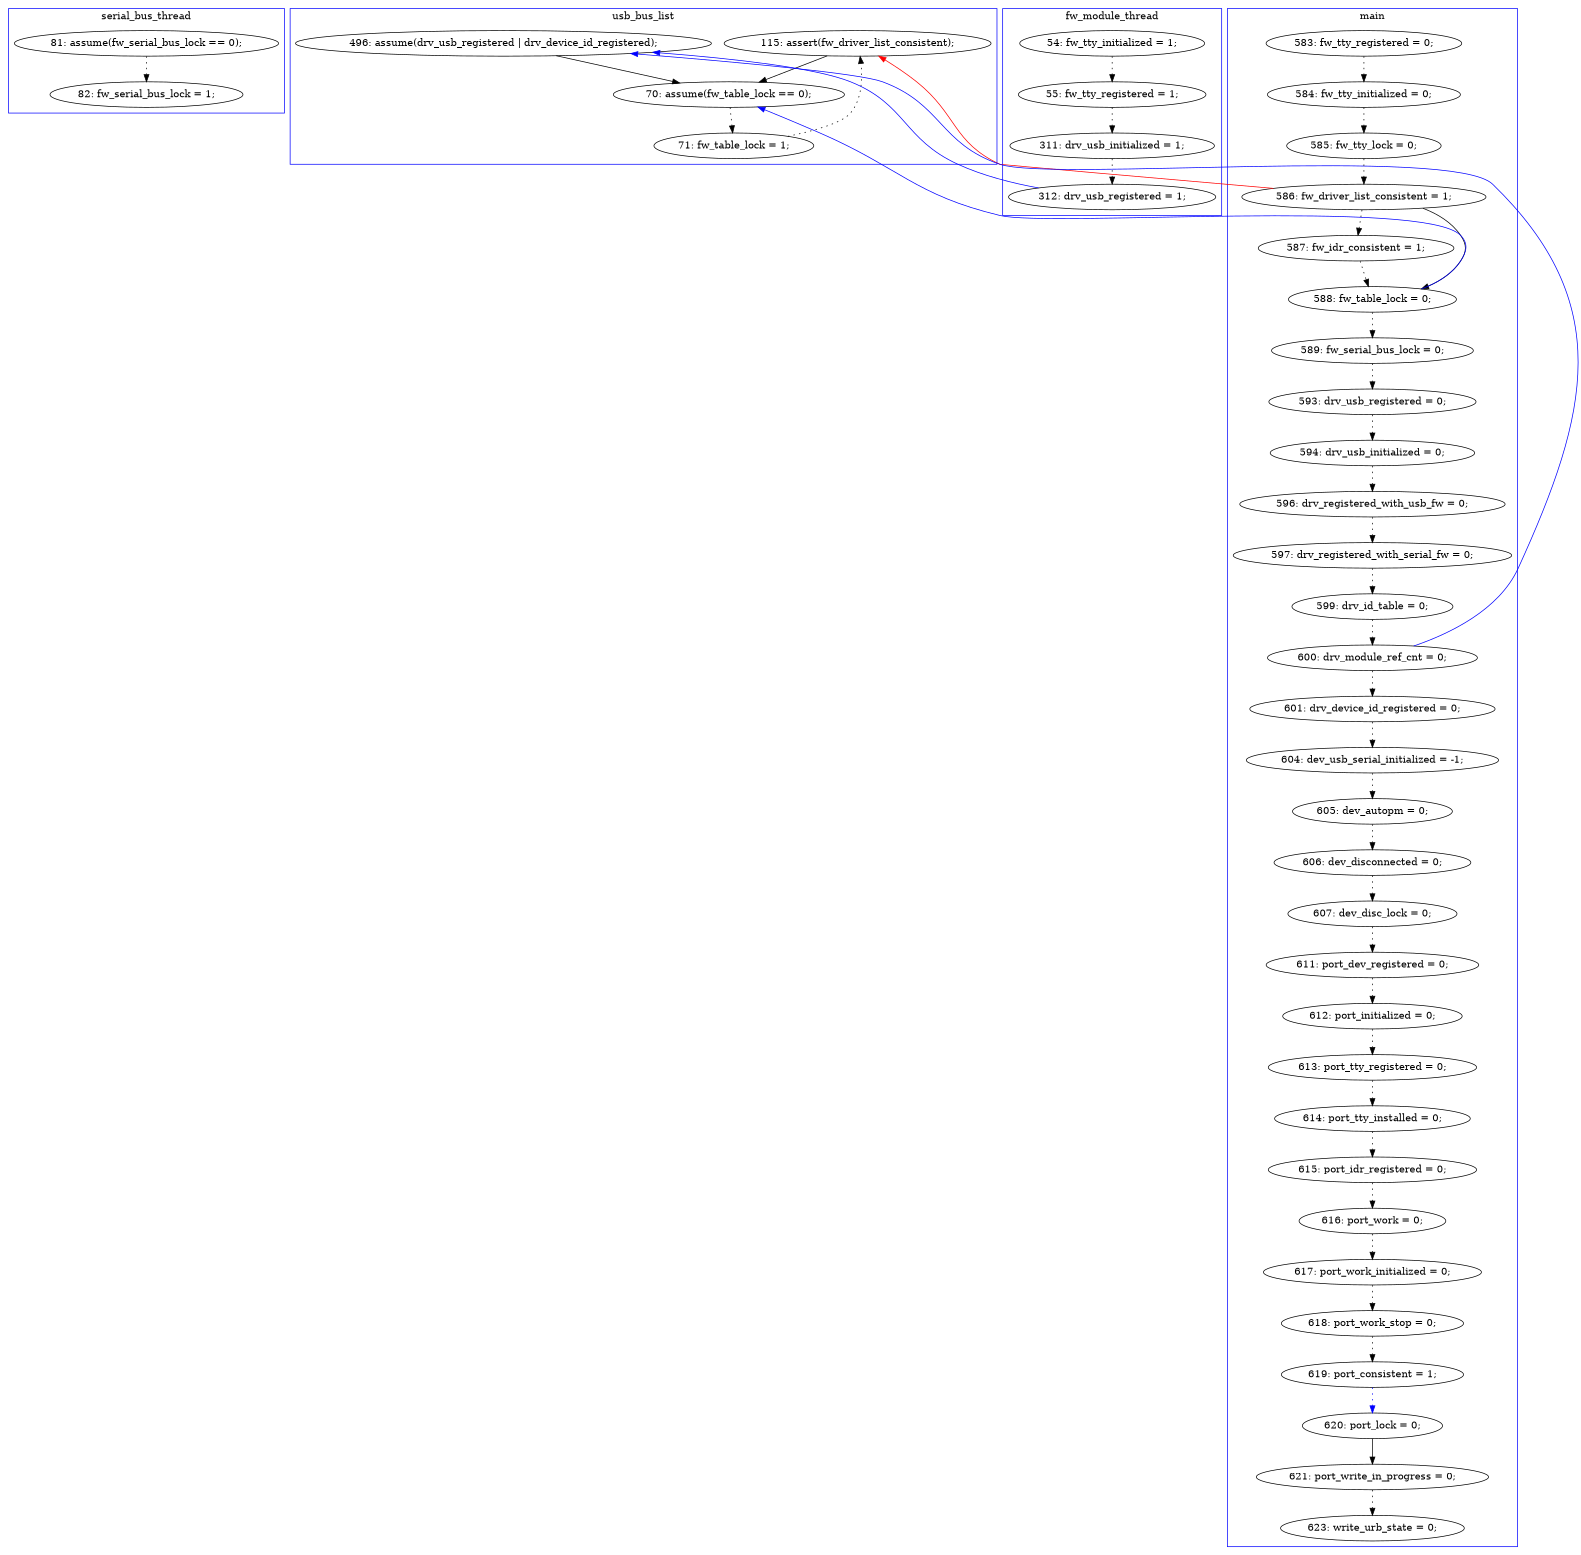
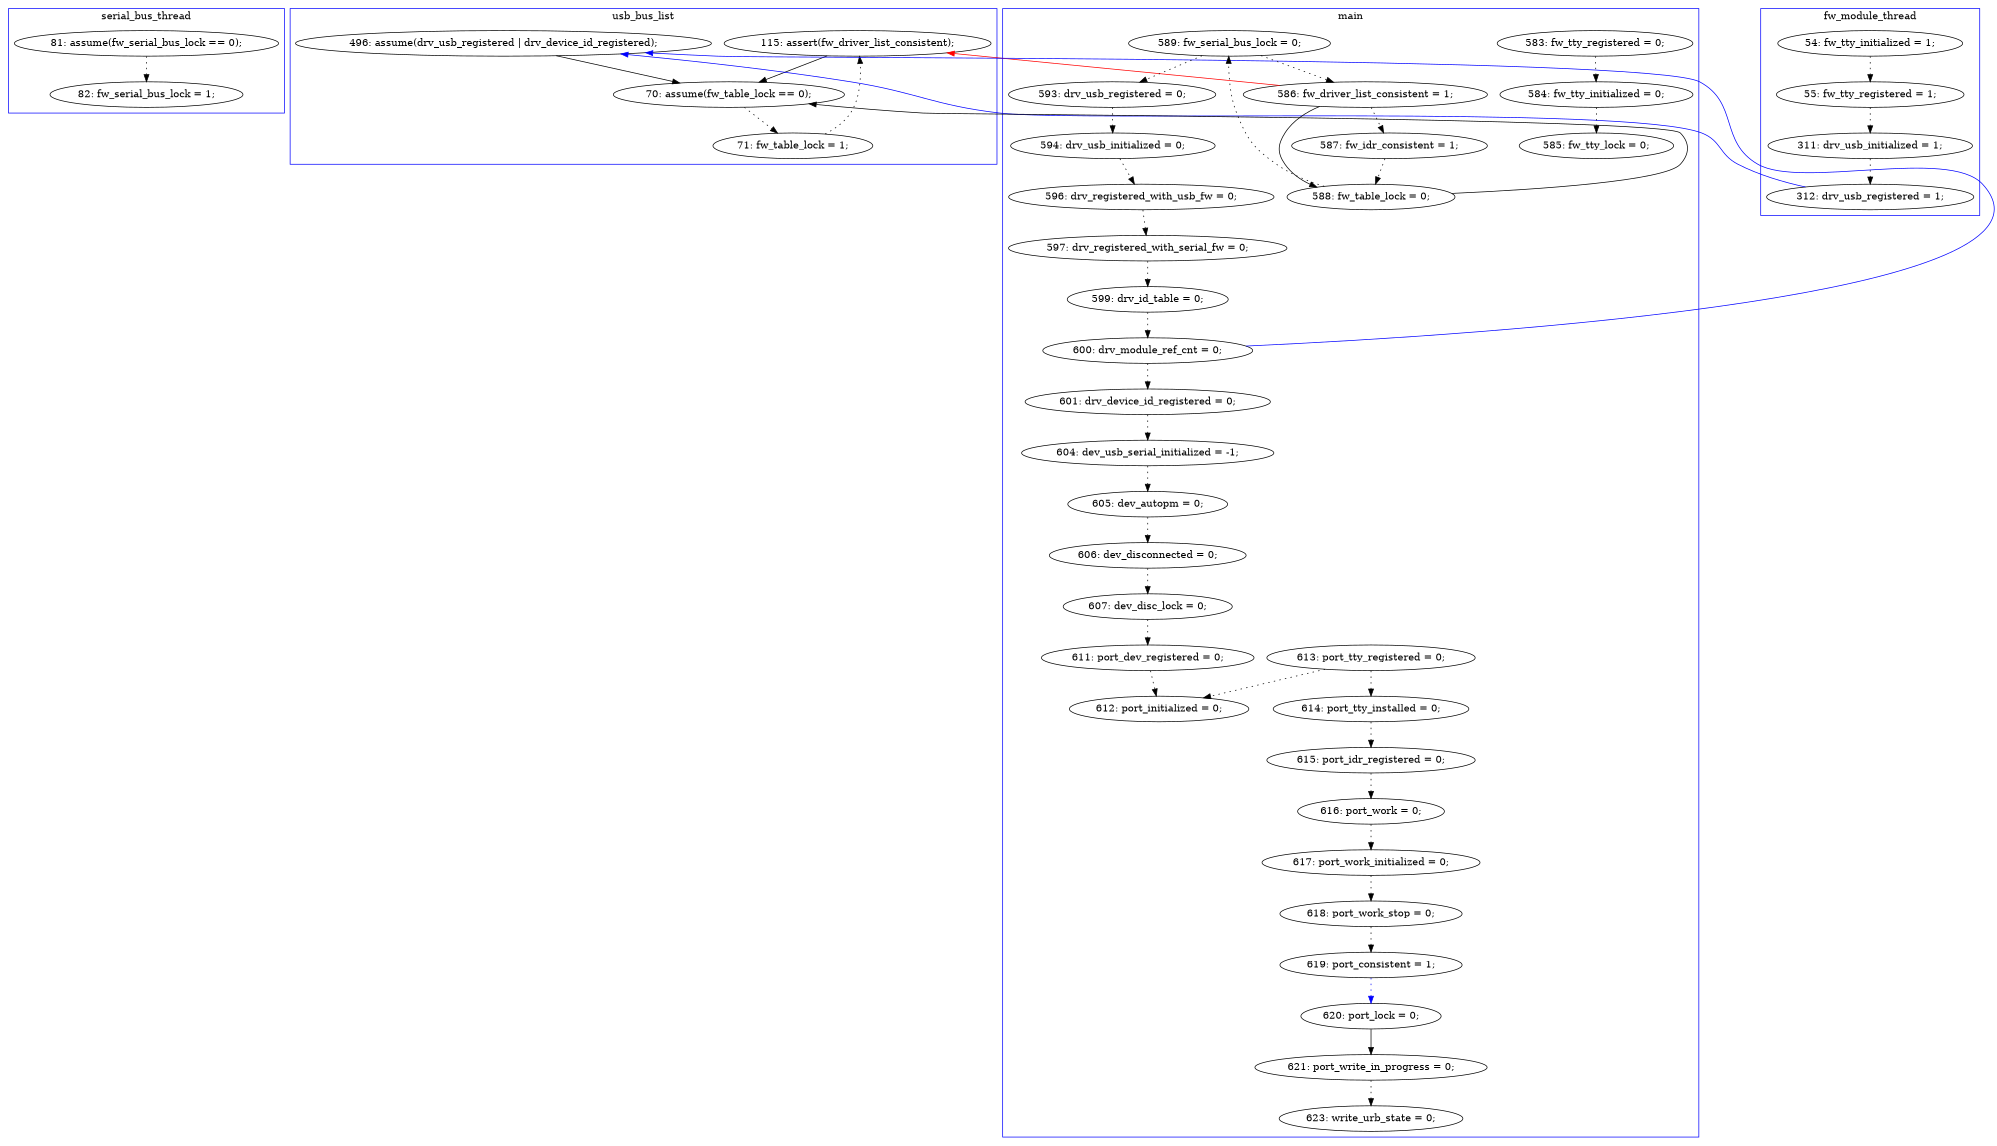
edge "585: fw_tty_lock = 0;" -> "586: fw_driver_list_consistent = 1;": now "589: fw_serial_bus_lock = 0;" -> "586: fw_driver_list_consistent = 1;"
edge "588: fw_table_lock = 0;" -> "70: assume(fw_table_lock == 0);": color Blue -> Black
edge "612: port_initialized = 0;" -> "613: port_tty_registered = 0;": reversed
